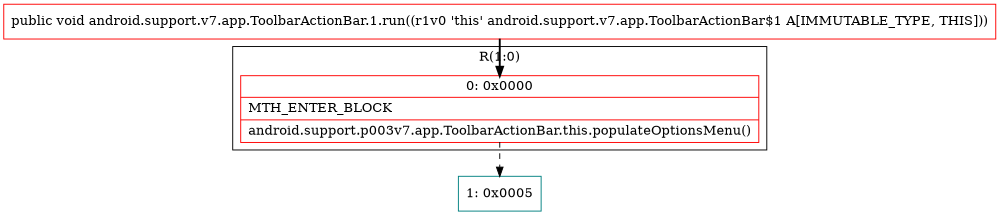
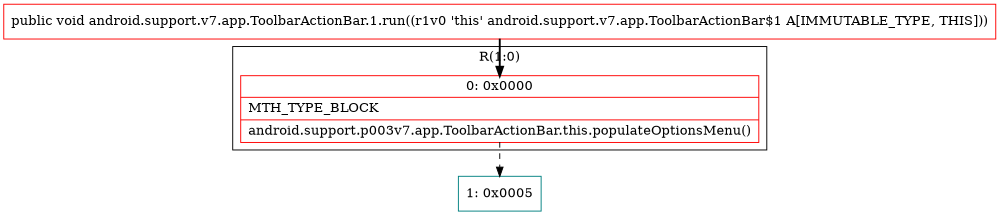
node "0: 0x0000": text "MTH_ENTER_BLOCK" -> "MTH_TYPE_BLOCK"
